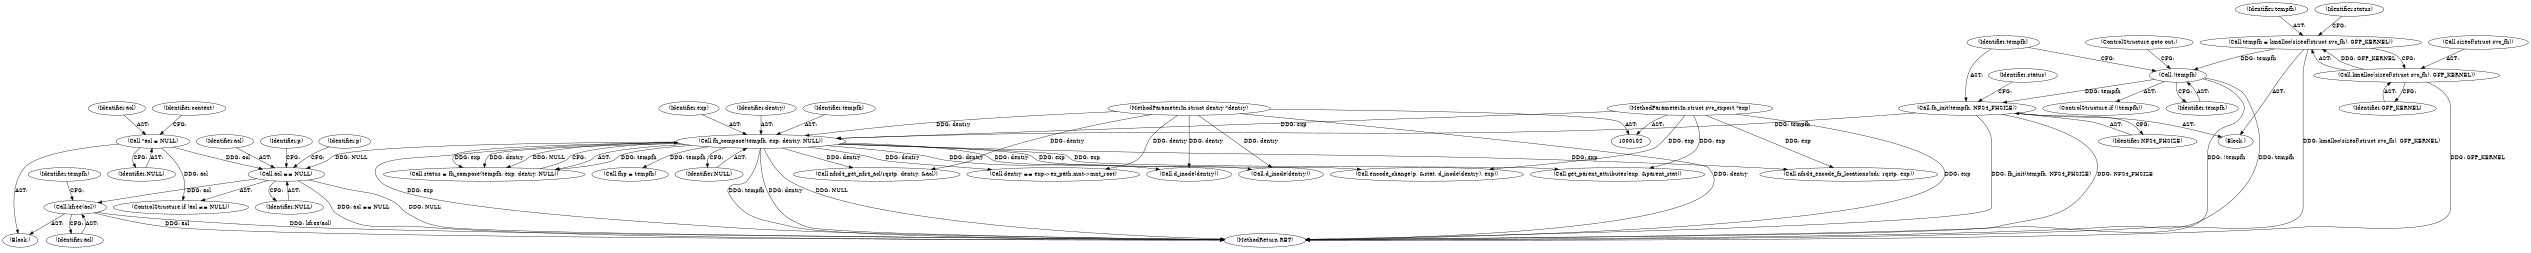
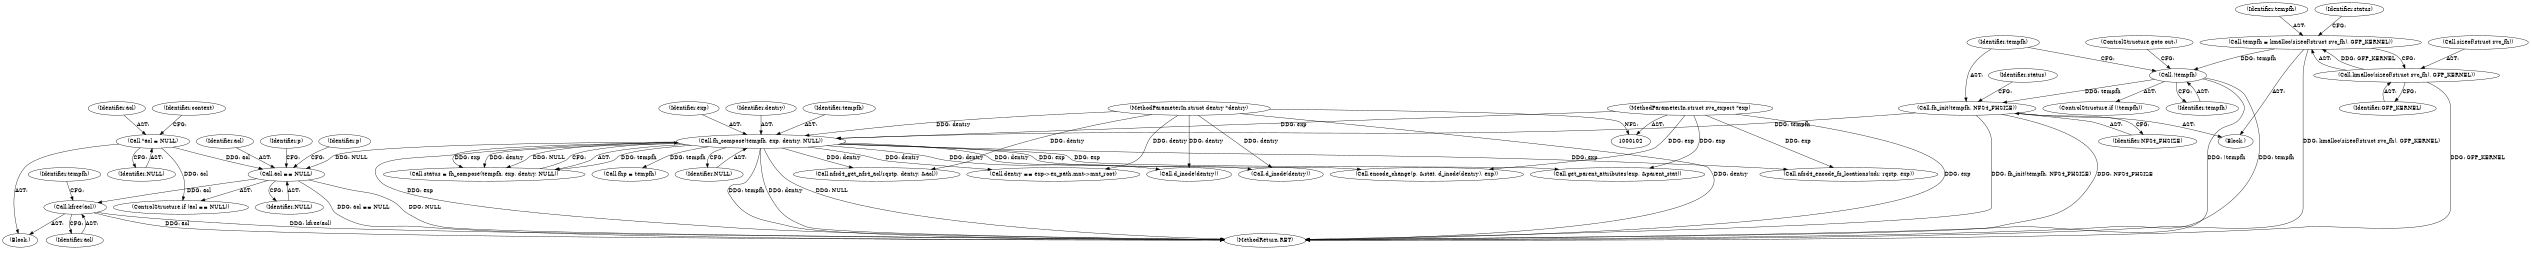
edge "(MethodParameterIn,struct dentry *dentry)" -> "1000102": label "AST: " -> "NFS: "
